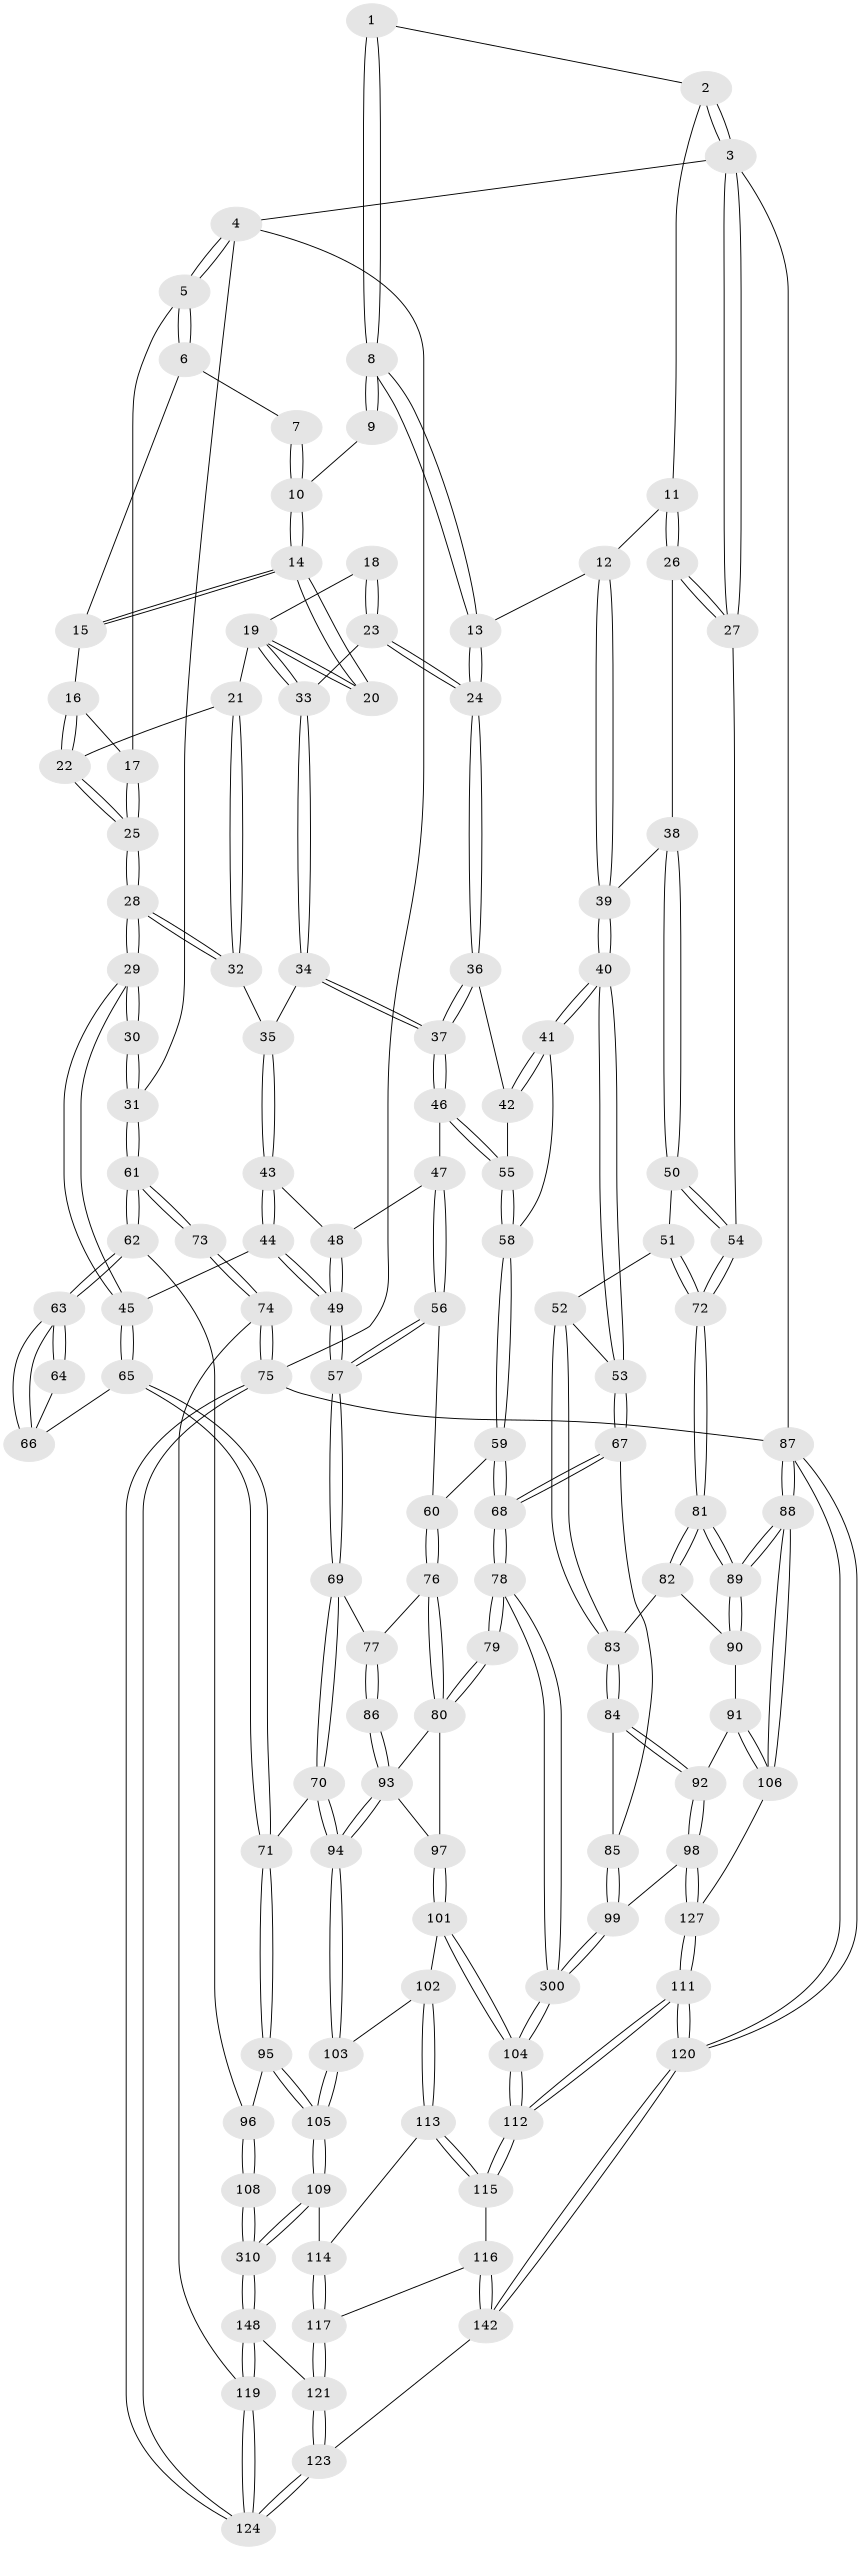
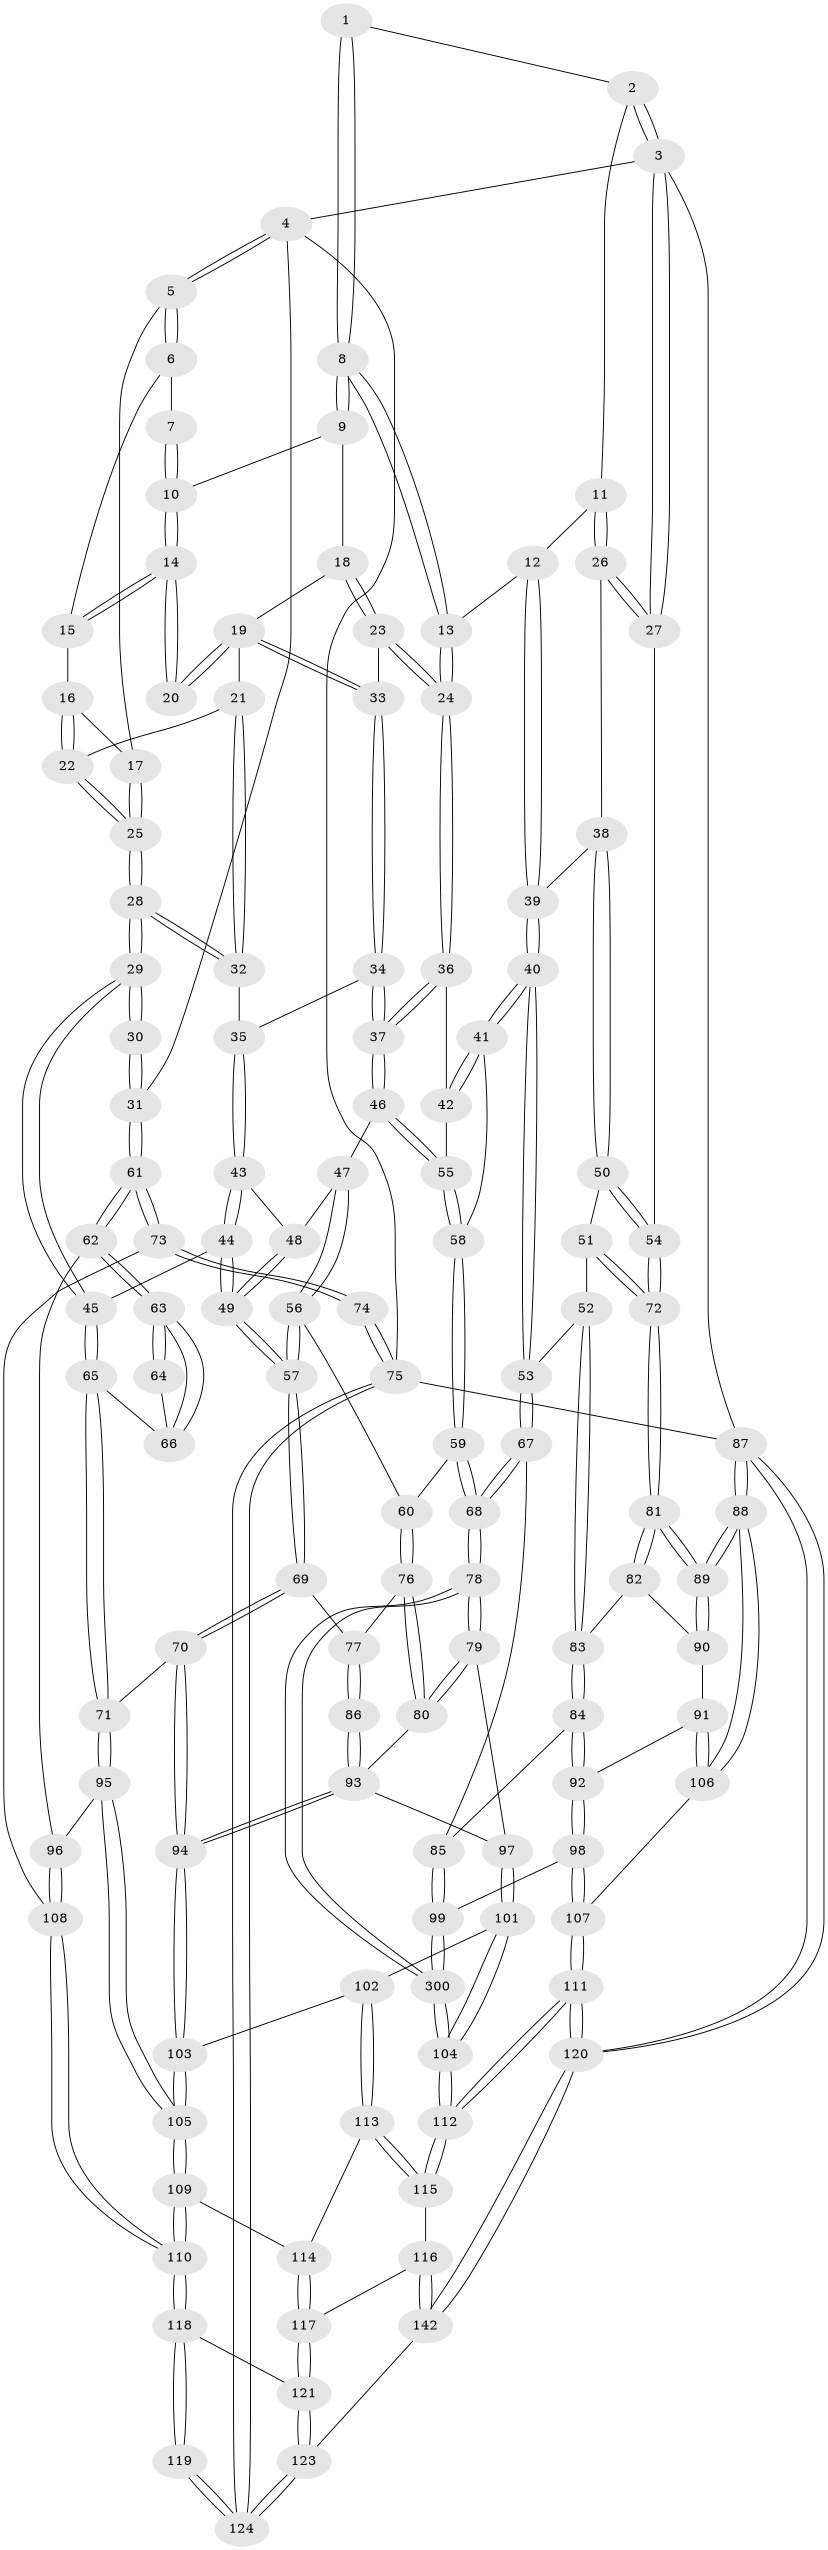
edge "9" -- "18": added
edge "73" -- "108": added
edge "80" -- "97": now "79" -- "97"
edge "74" -- "119": removed
node "127": label "127" -> "107"
node "310": label "310" -> "110"
node "148": label "148" -> "118"
